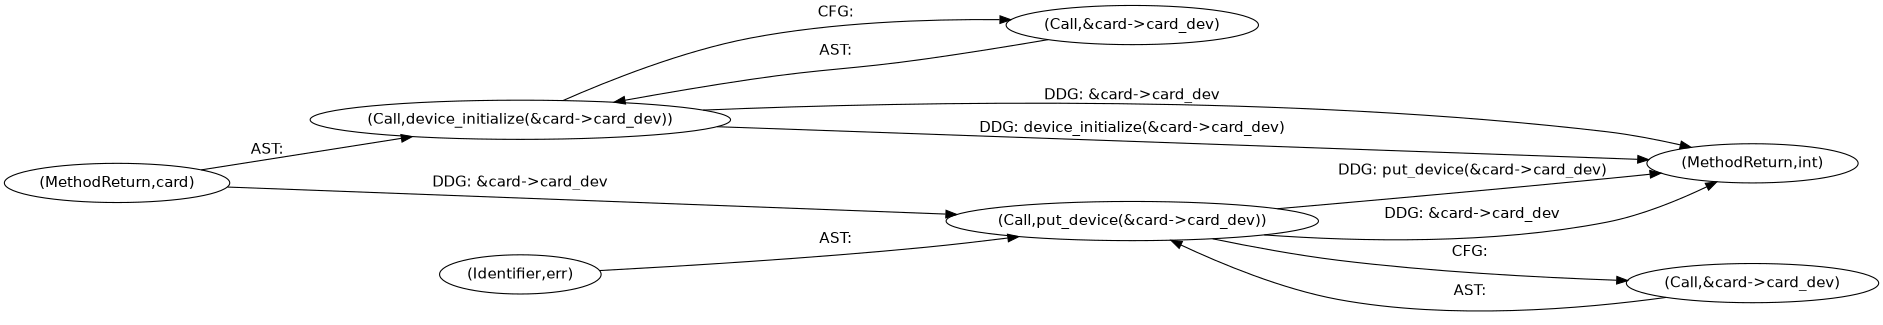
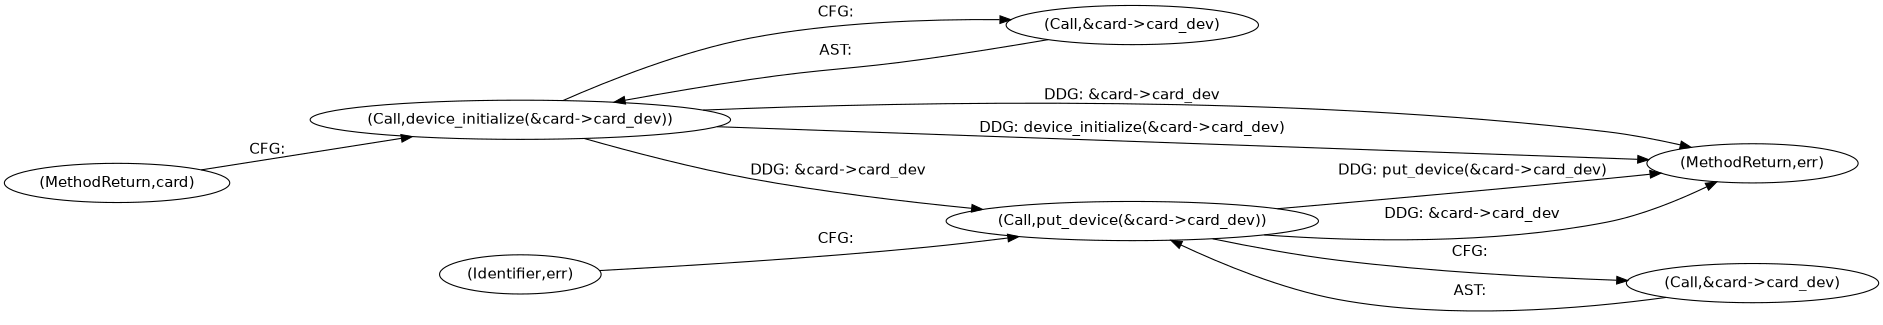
edge "(MethodReturn,card)" -> "(Call,device_initialize(&card->card_dev))": label "AST: " -> "CFG: "
node "(MethodReturn,int)": label "(MethodReturn,int)" -> "(MethodReturn,err)"
edge "(MethodReturn,card)" -> "(Call,put_device(&card->card_dev))": now "(Call,device_initialize(&card->card_dev))" -> "(Call,put_device(&card->card_dev))"
edge "(Identifier,err)" -> "(Call,put_device(&card->card_dev))": label "AST: " -> "CFG: "
